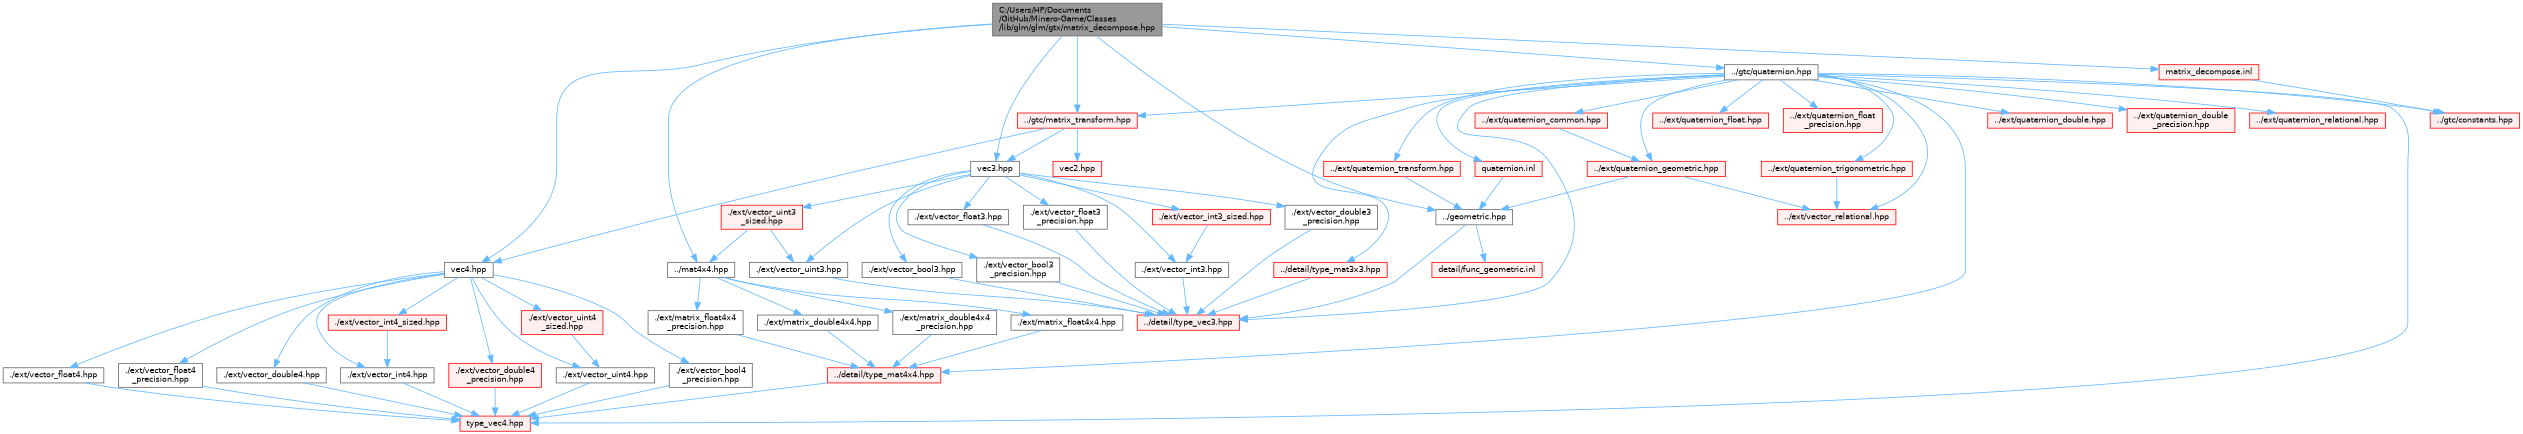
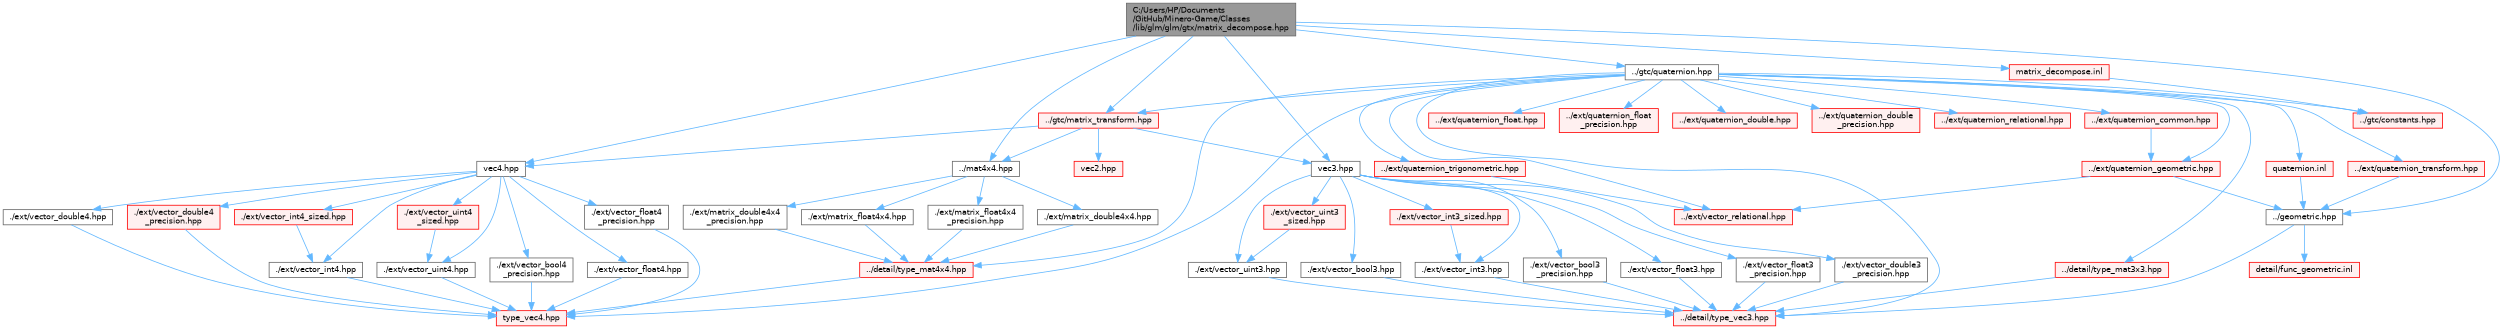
edge "./ext/vector_uint3 _sized.hpp" -> "../mat4x4.hpp": now "../gtc/matrix_transform.hpp" -> "../mat4x4.hpp"
